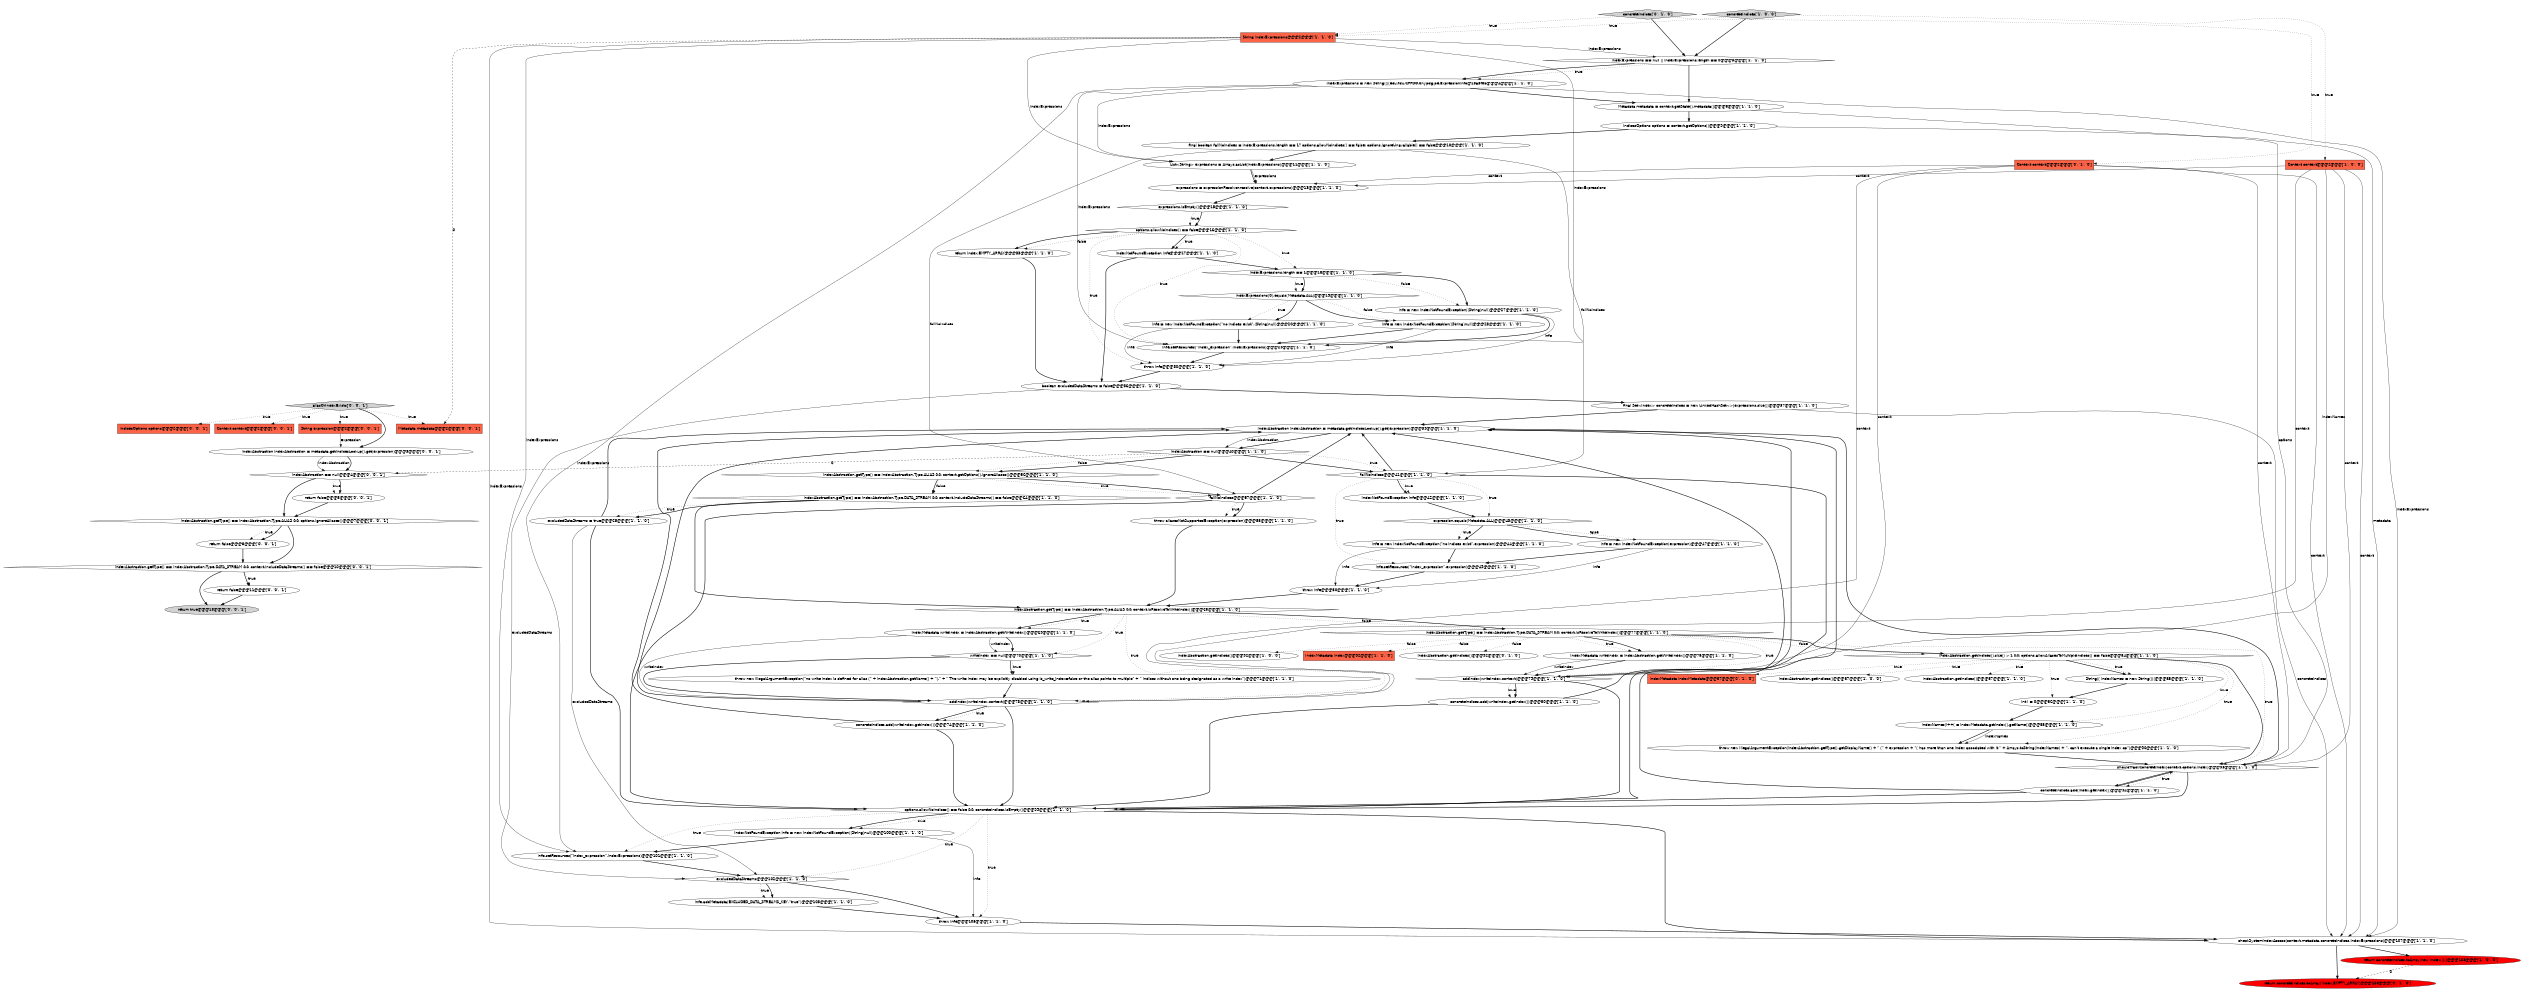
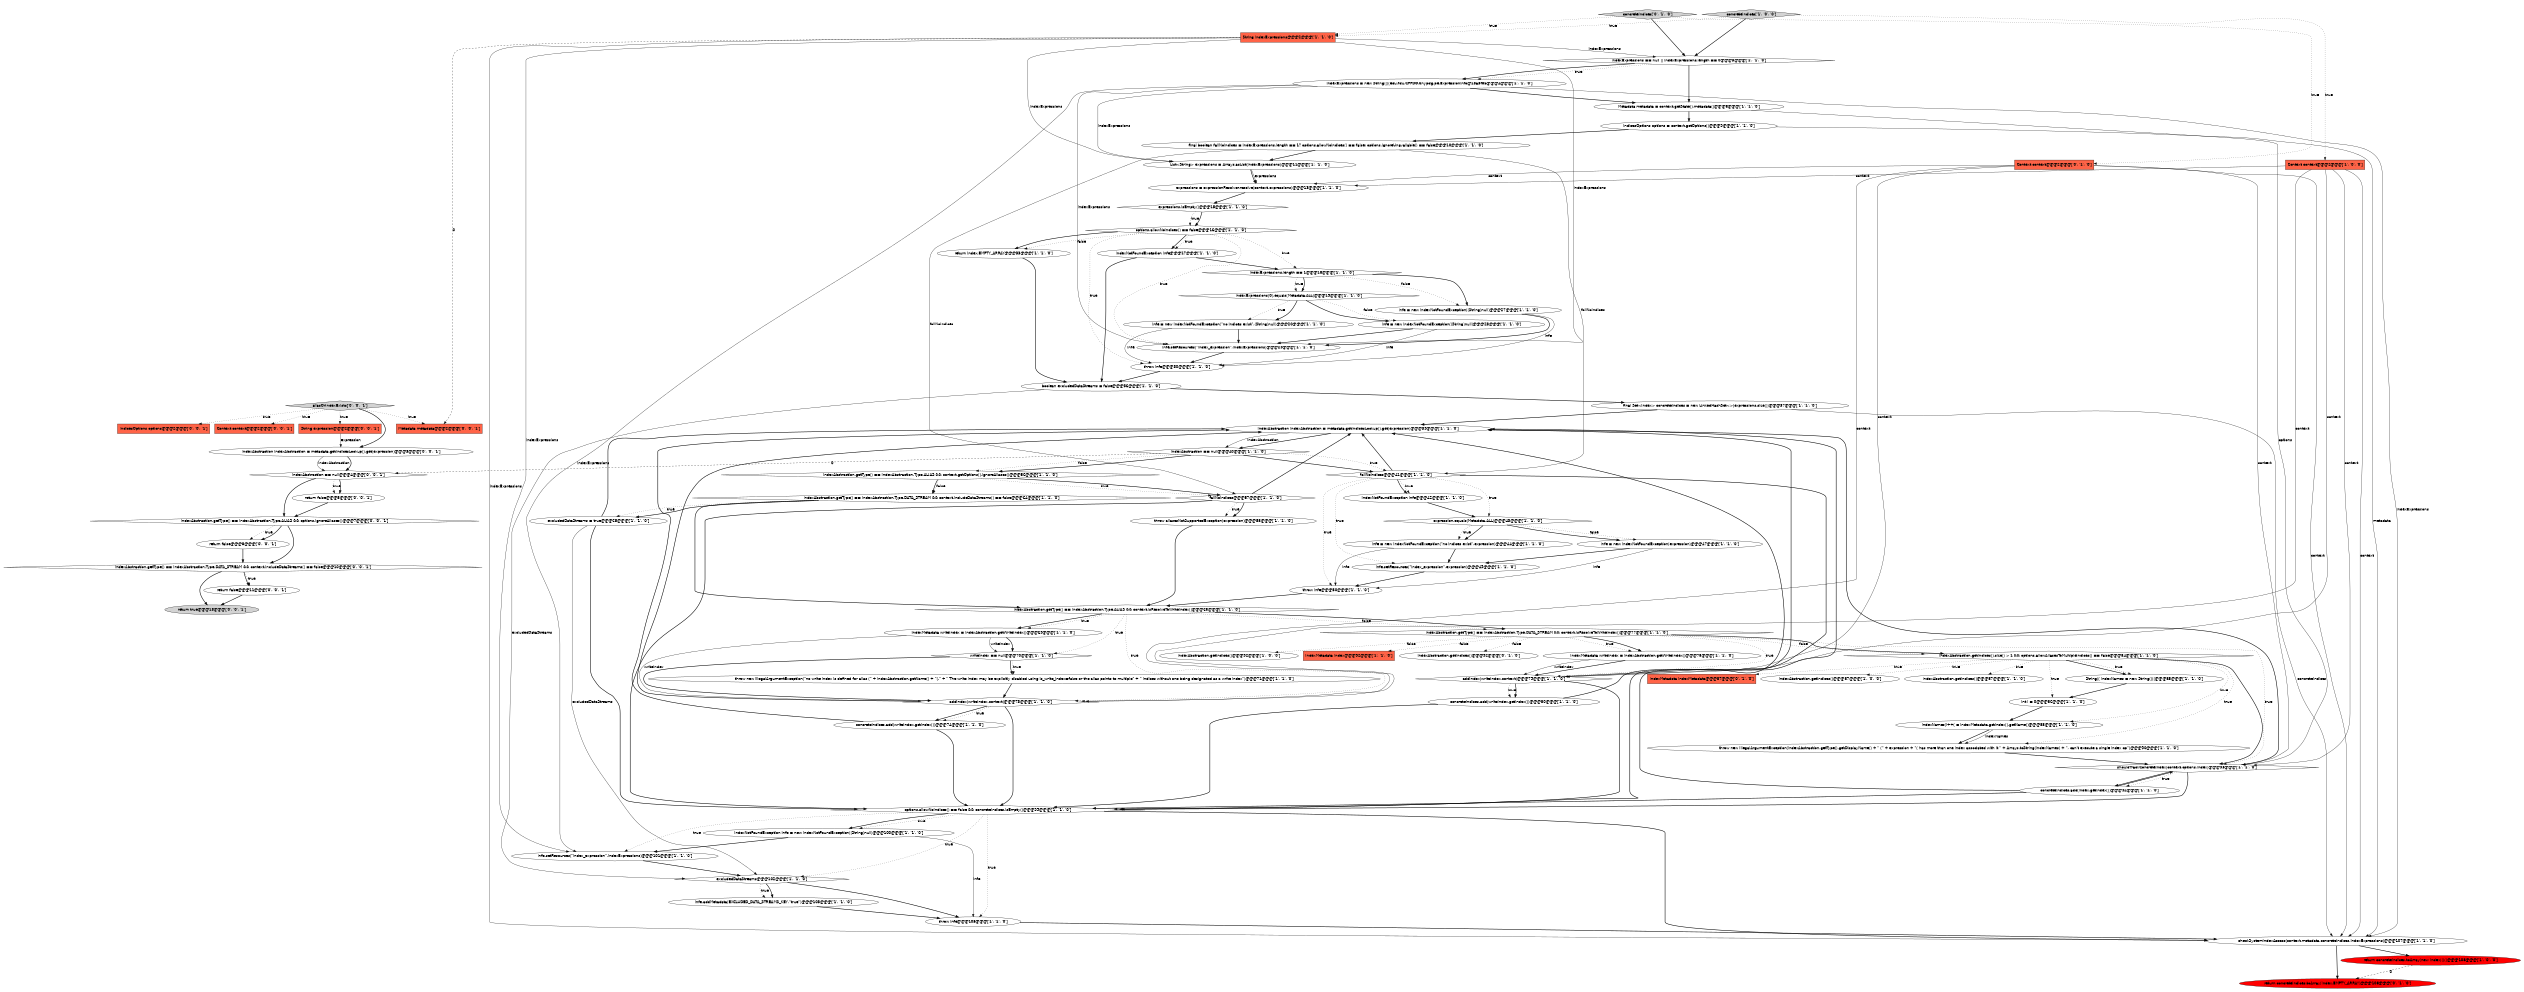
edge "Context context@@@2@@@['1', '0', '0']" -> "addIndex(writeIndex,context)@@@79@@@['1', '1', '0']": label "indexNames" -> "context"
edge "failNoIndices@@@41@@@['1', '1', '0']" -> "throw infe@@@50@@@['1', '1', '0']": added, label "true"
